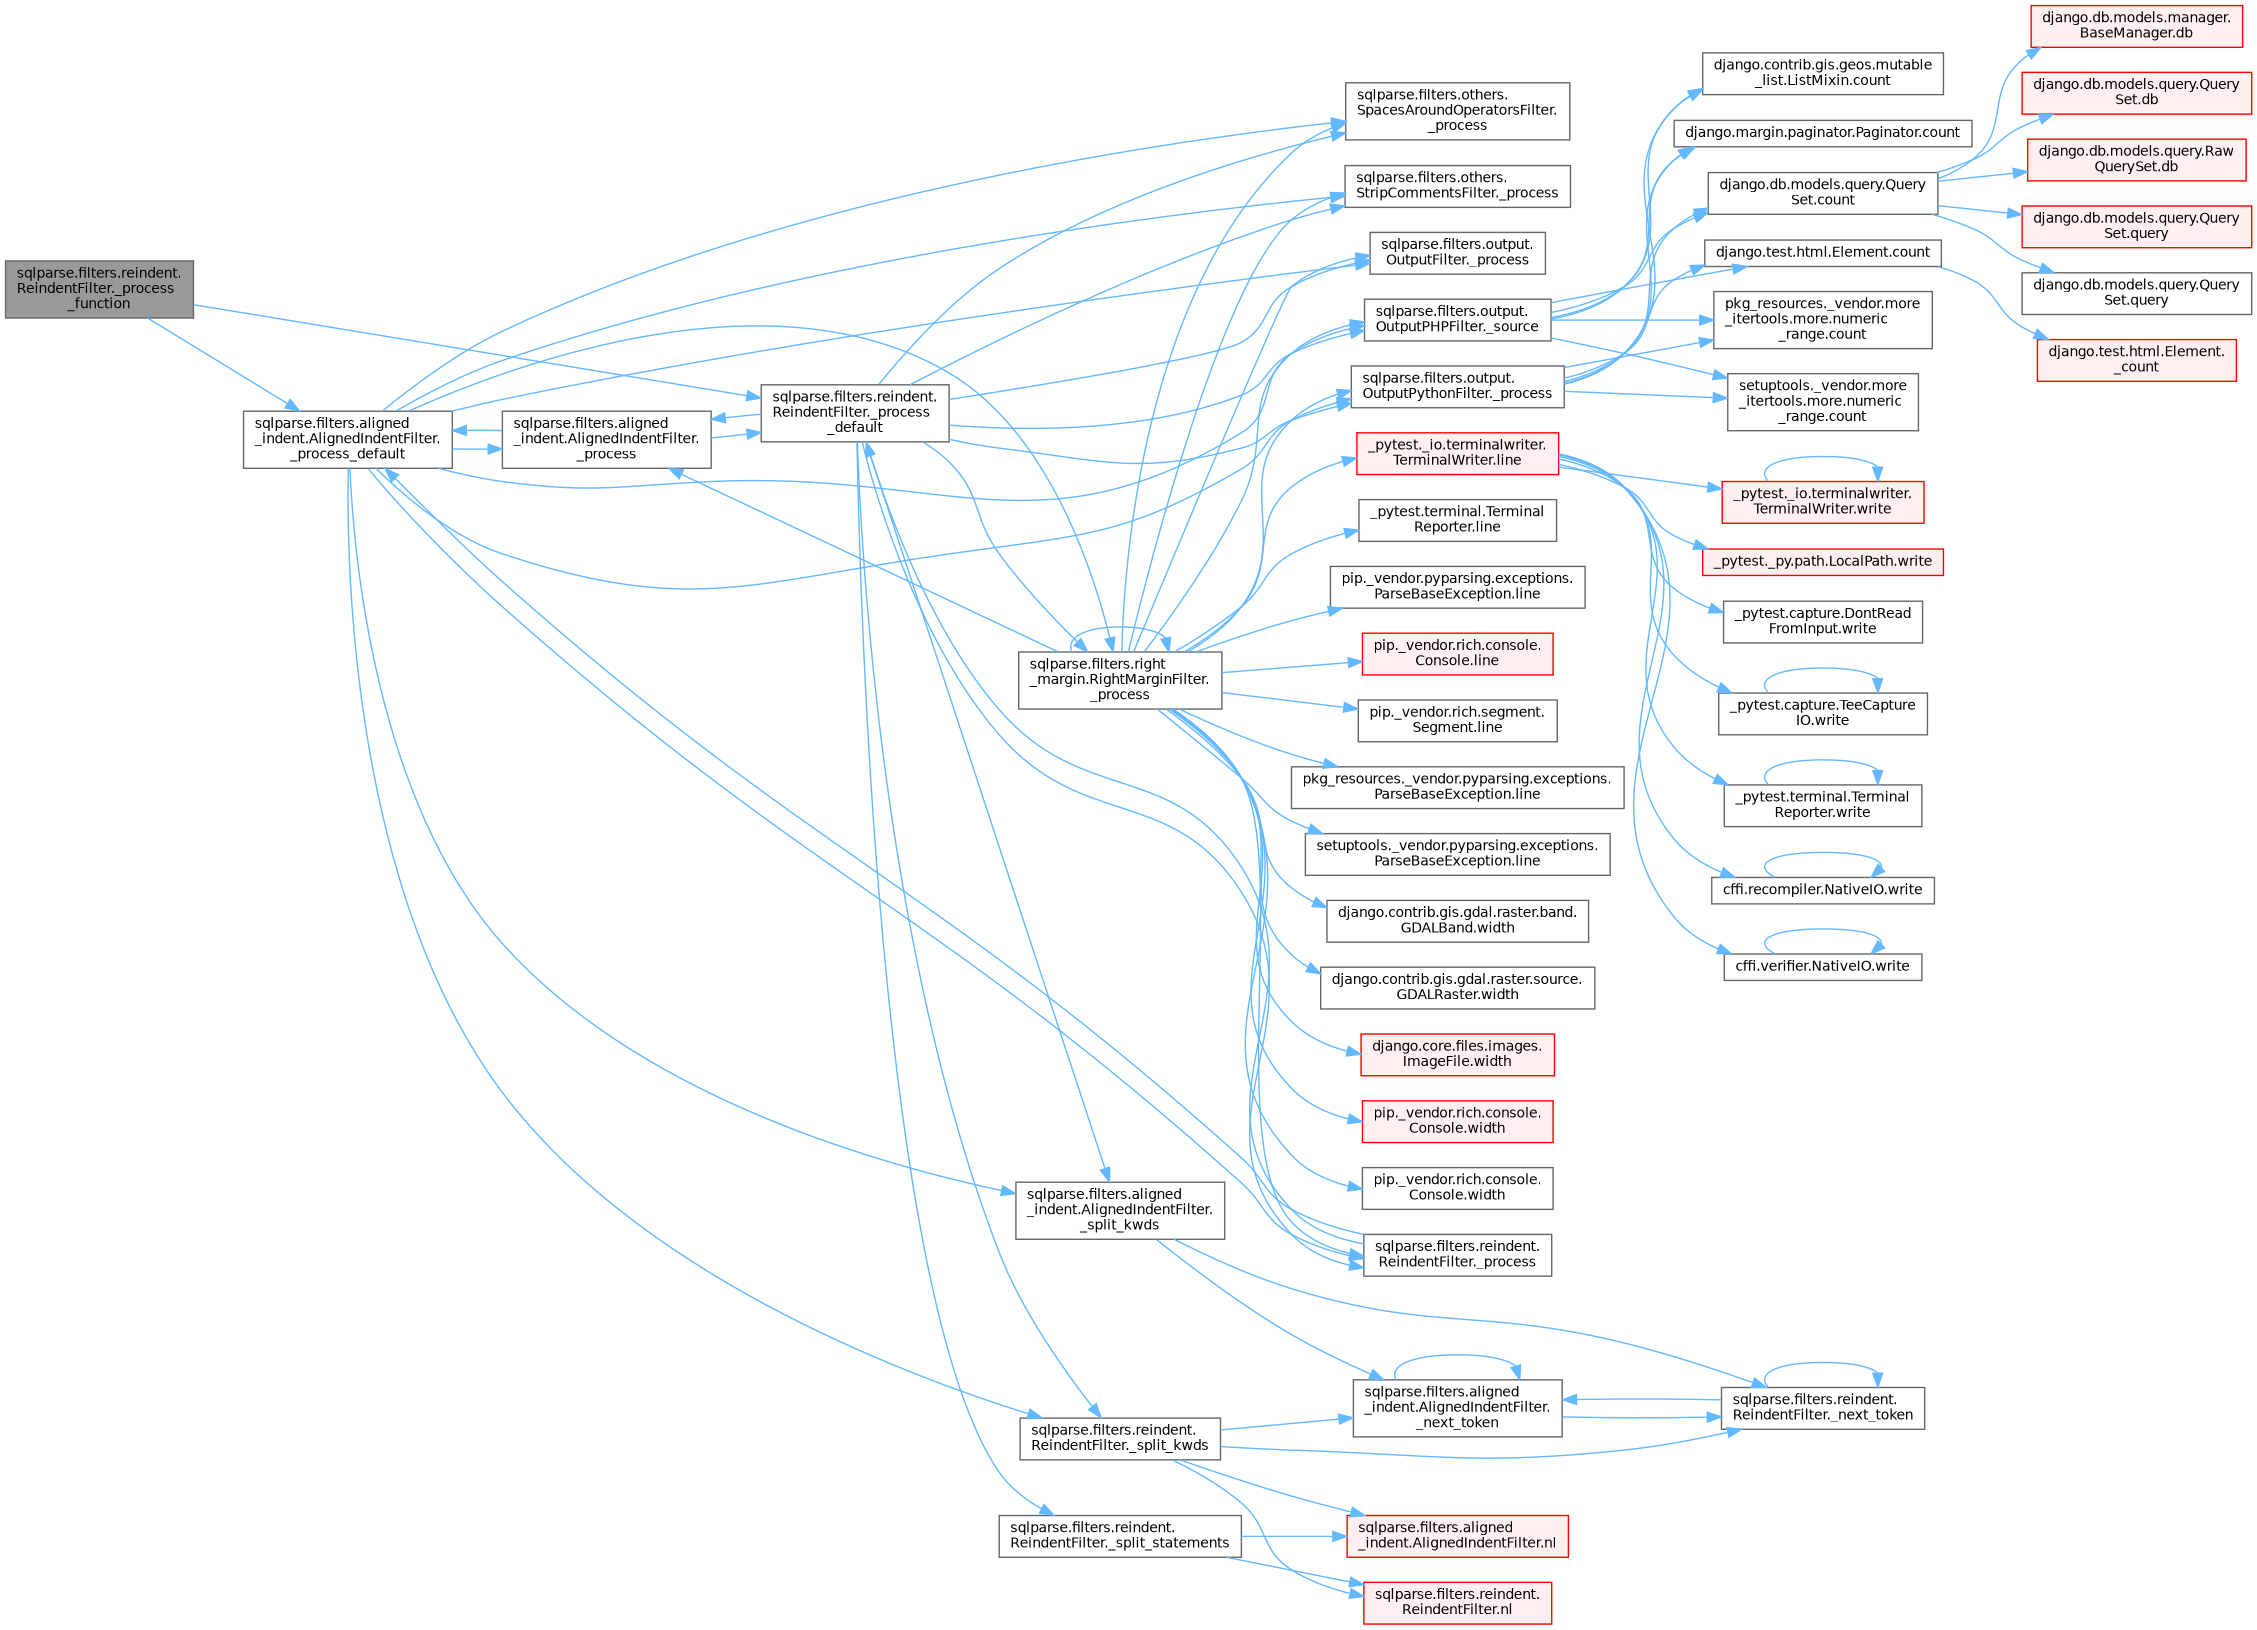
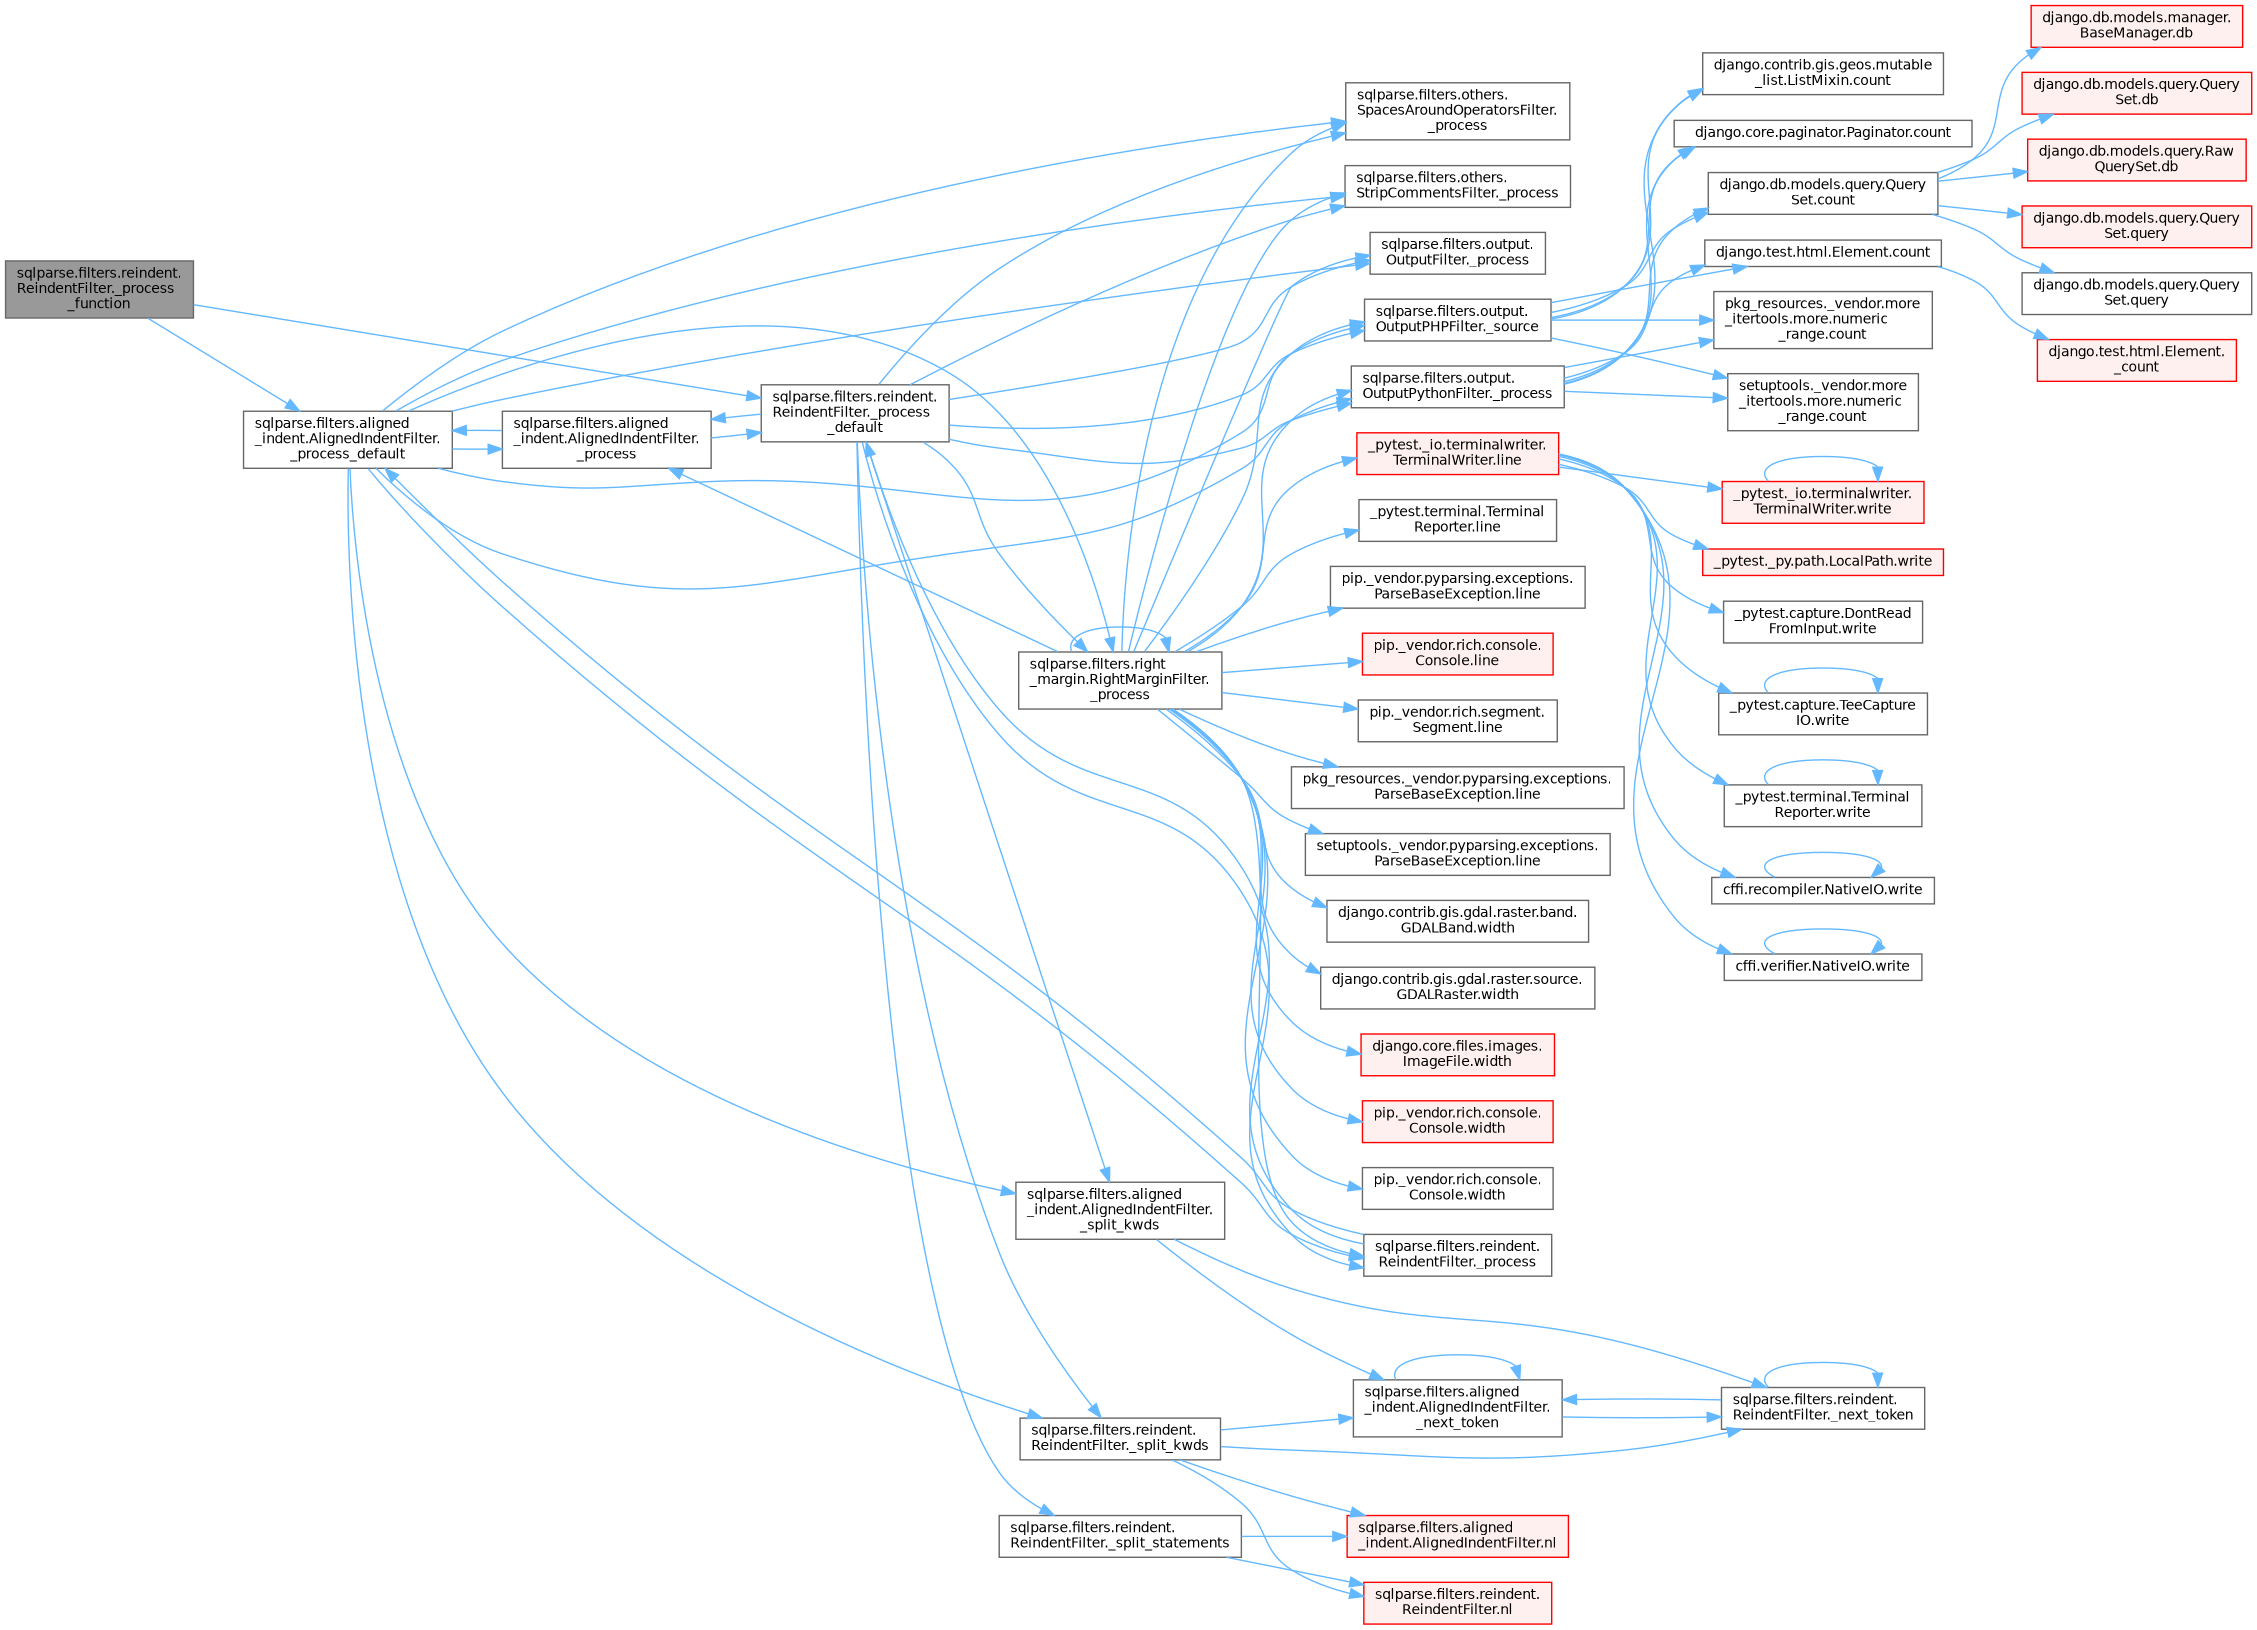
node "django.margin.paginator.Paginator.count": label "django.margin.paginator.Paginator.count" -> "django.core.paginator.Paginator.count"
